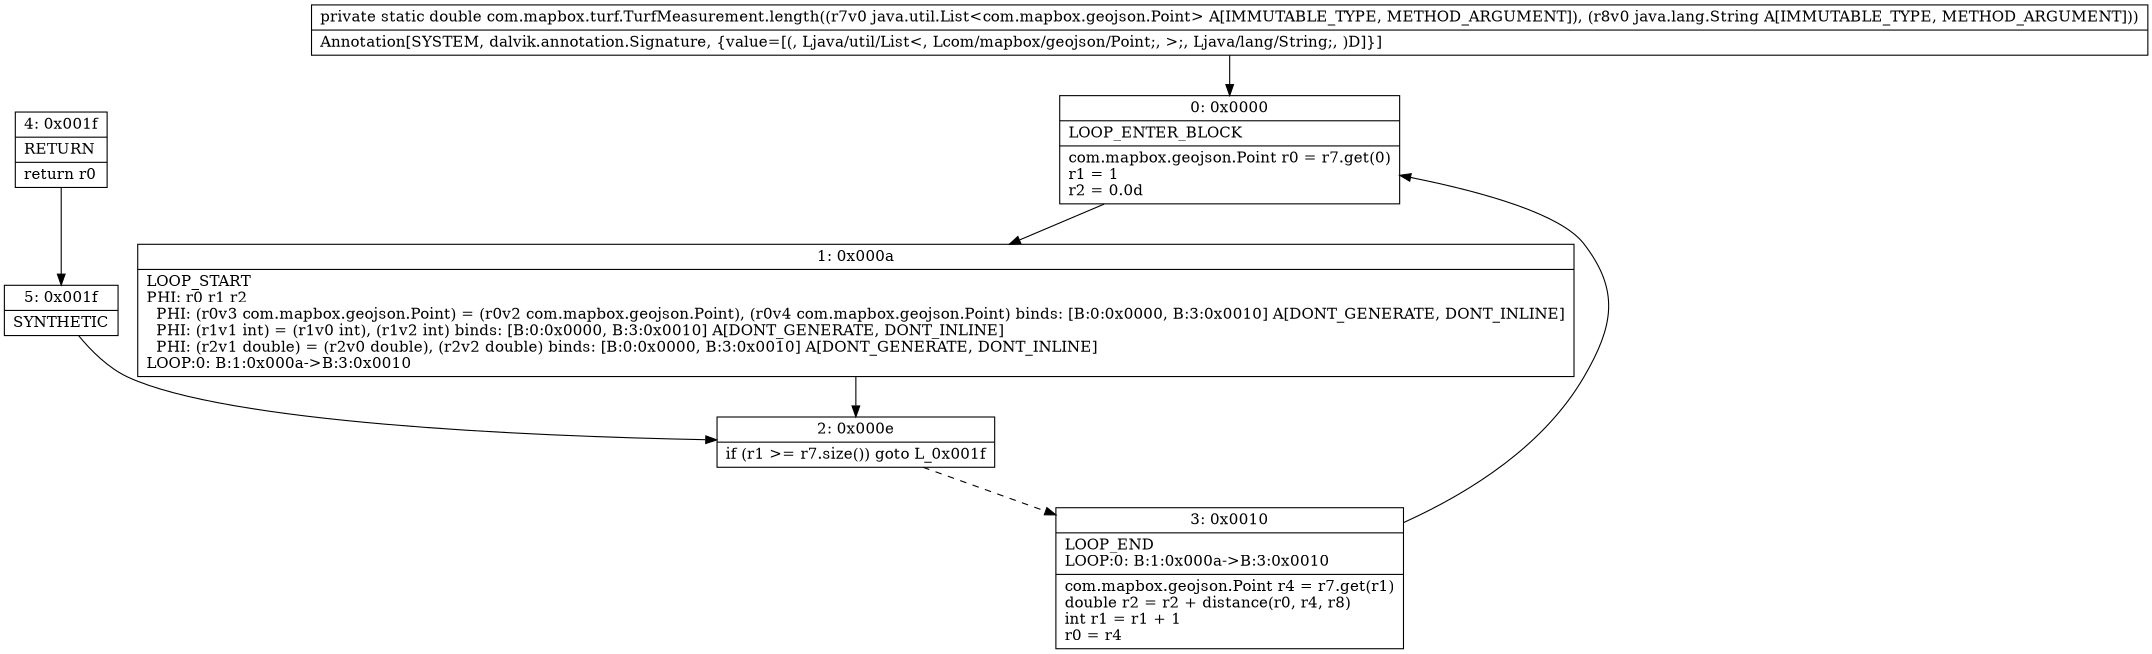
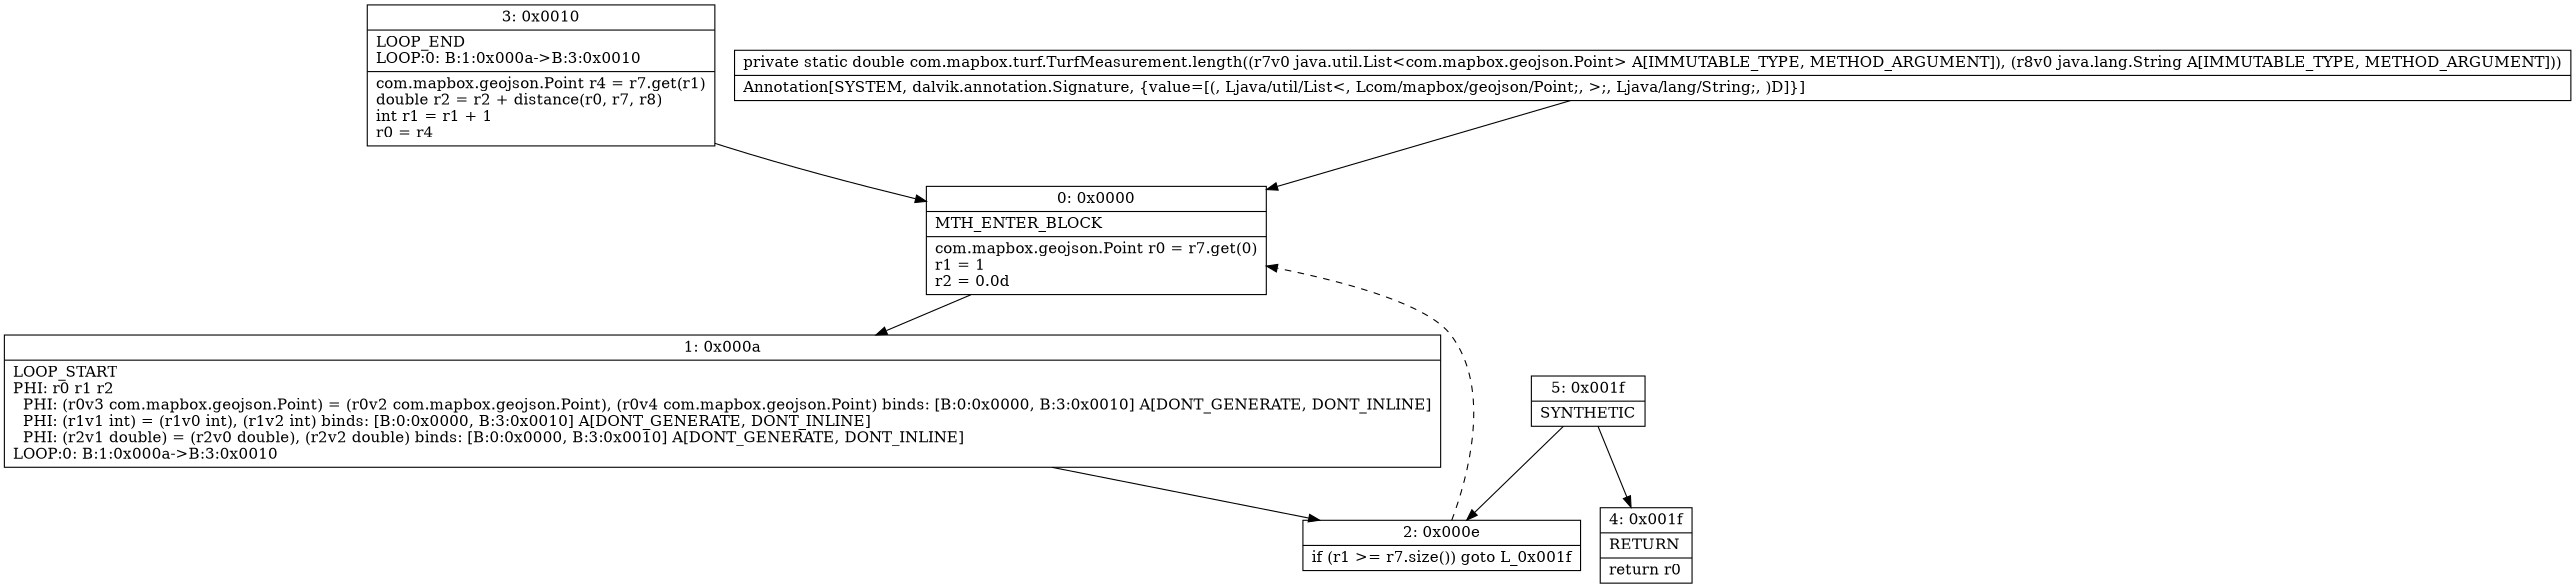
node "0: 0x0000": text "LOOP_ENTER_BLOCK" -> "MTH_ENTER_BLOCK"
edge "4: 0x001f" -> "5: 0x001f": reversed
edge "2: 0x000e" -> "3: 0x0010": now "2: 0x000e" -> "0: 0x0000"
node "3: 0x0010": text "double r2 = r2 + distance(r0, r4, r8)" -> "double r2 = r2 + distance(r0, r7, r8)"
